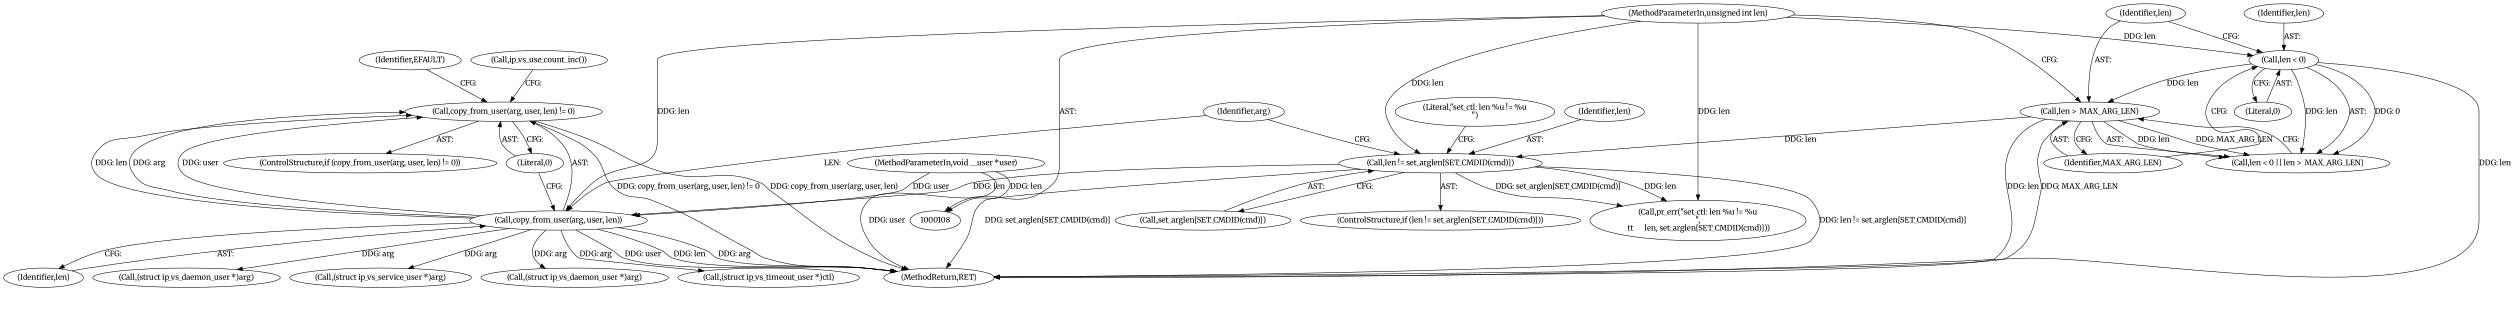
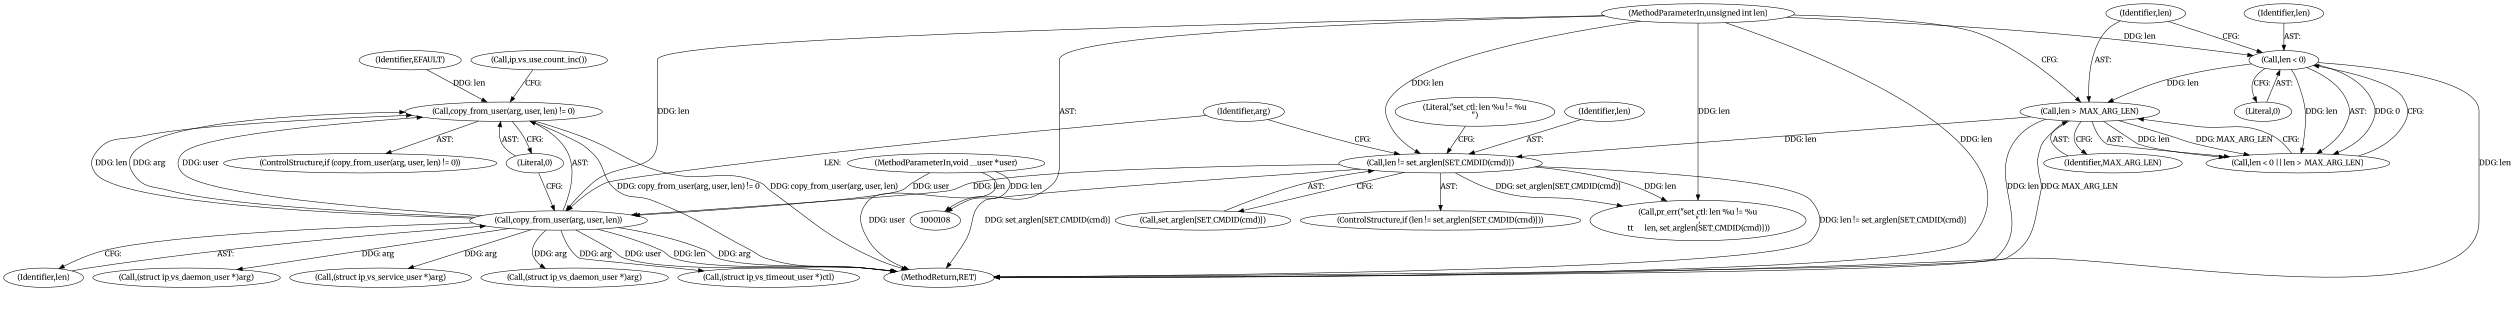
edge "(Identifier,EFAULT)" -> "(Call,copy_from_user(arg, user, len) != 0)": label "CFG: " -> "DDG: len"
edge "(Identifier,MAX_ARG_LEN)" -> "(Call,len < 0)": now "(Call,len < 0 || len >  MAX_ARG_LEN)" -> "(Call,len < 0)"
edge "(MethodParameterIn,unsigned int len)" -> "(MethodReturn,RET)": added, label "DDG: len"
